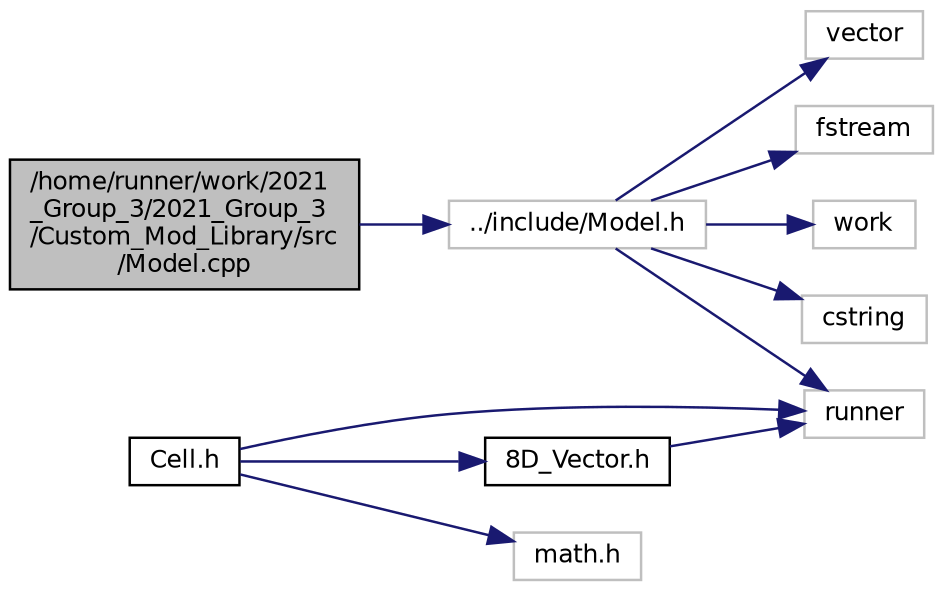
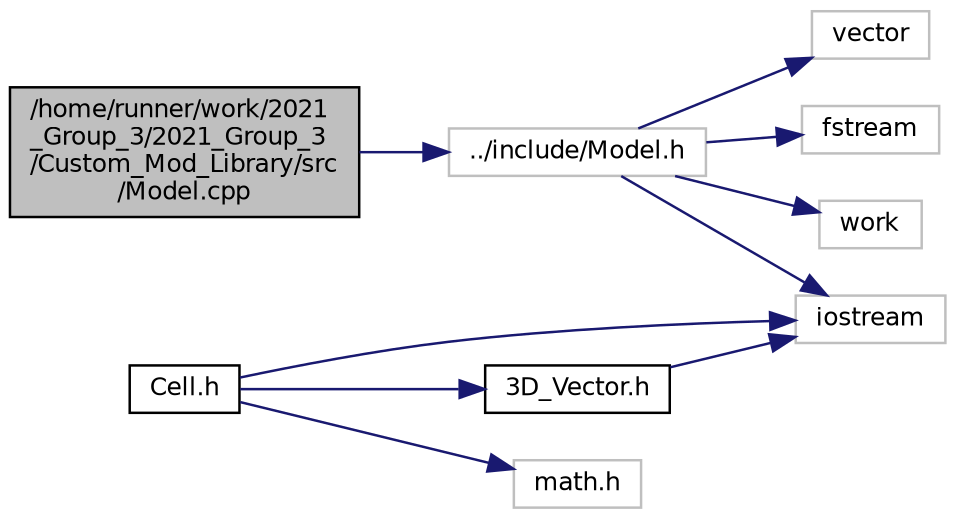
node "cstring": removed
node "runner": label "runner" -> "iostream"
node "8D_Vector.h": label "8D_Vector.h" -> "3D_Vector.h"
